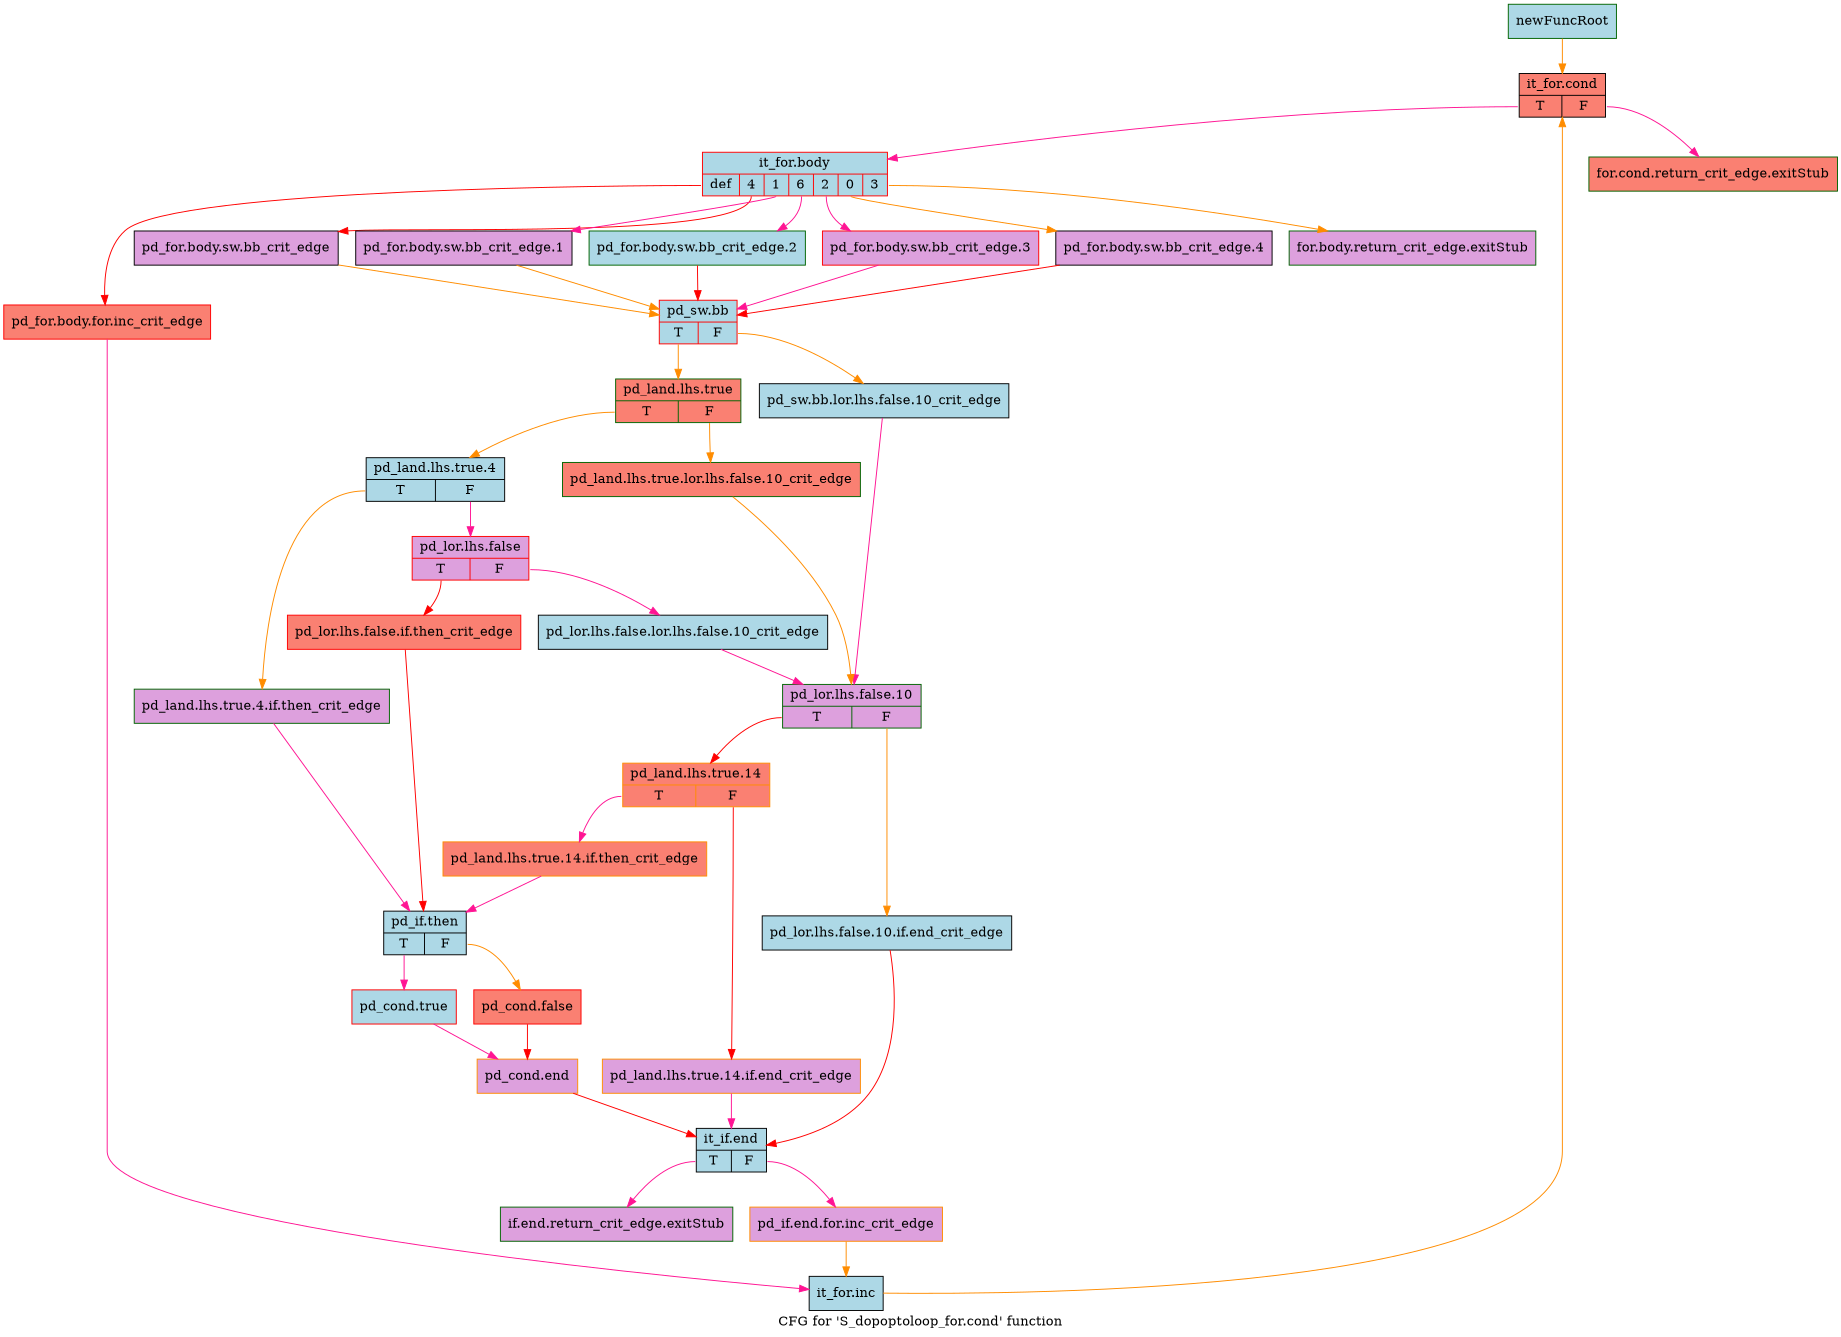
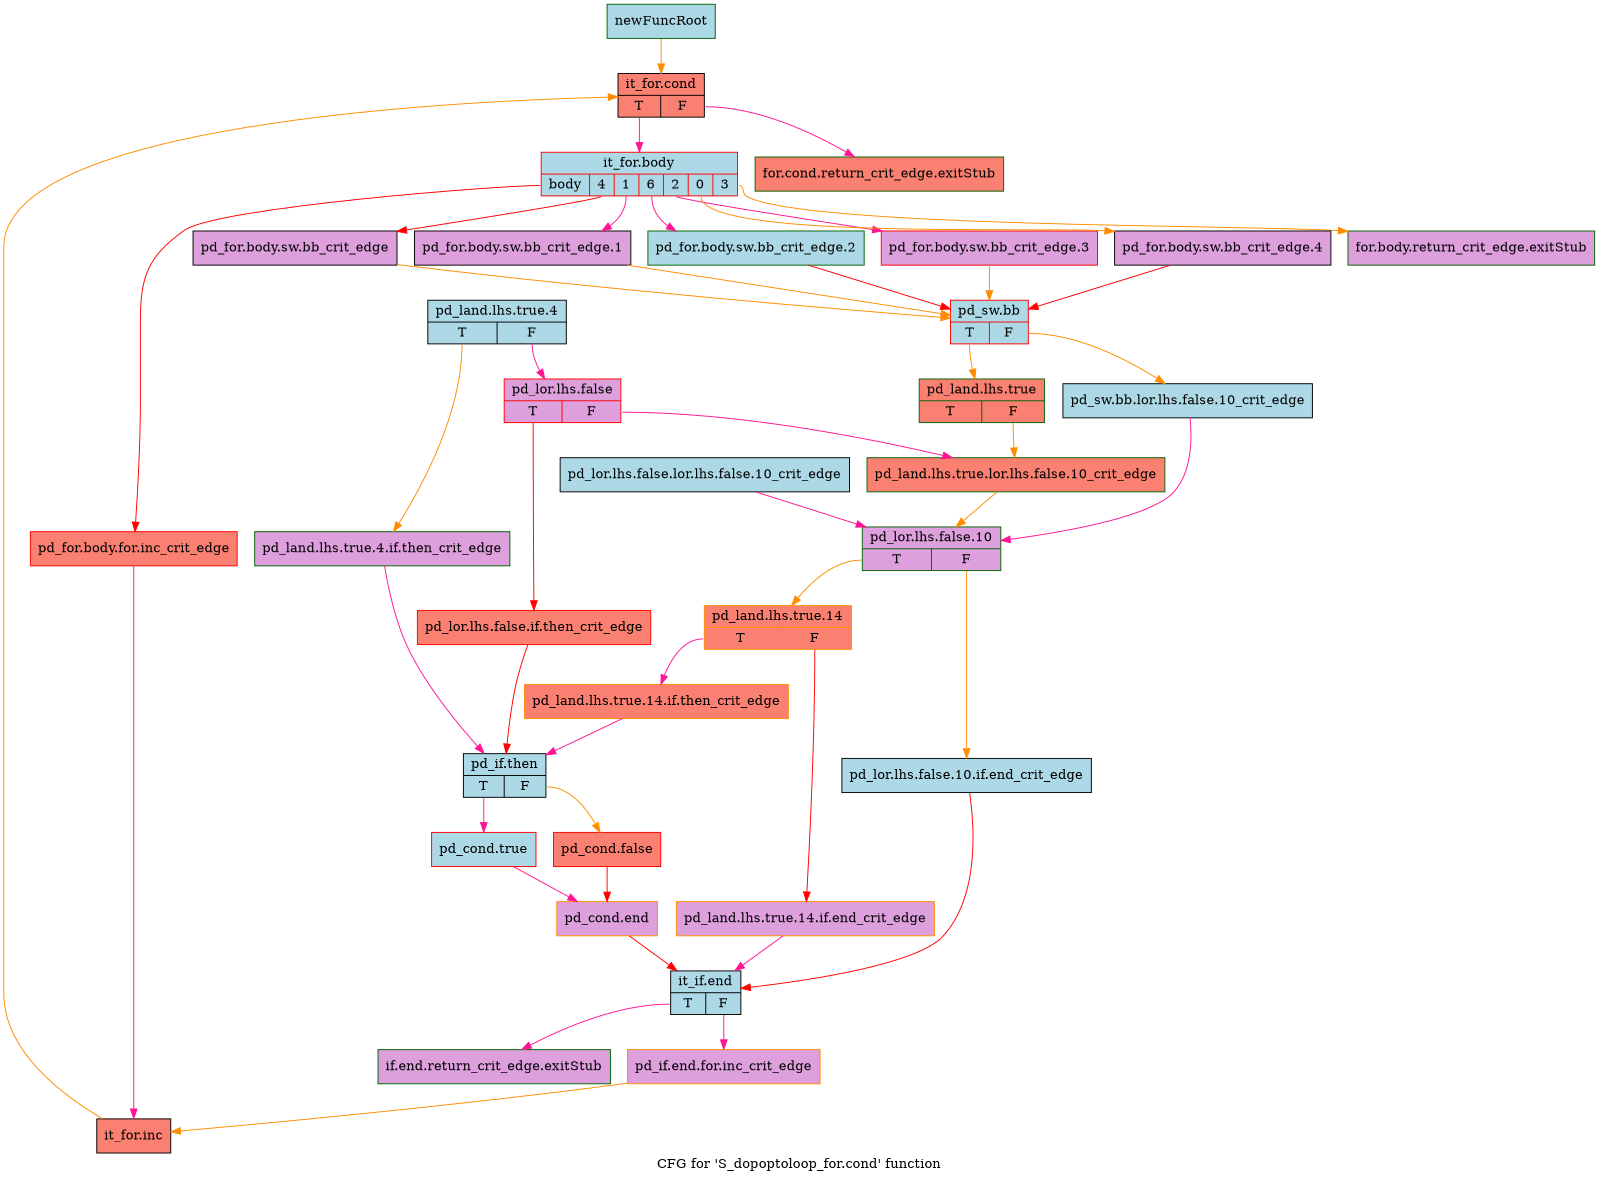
node "it_for.body": text "def" -> "body"
edge "pd_for.body.sw.bb_crit_edge.3" -> "pd_sw.bb": color deeppink -> darkorange
edge "pd_land.lhs.true" -> "pd_land.lhs.true.4": removed
edge "pd_lor.lhs.false" -> "pd_lor.lhs.false.lor.lhs.false.10_crit_edge": now "pd_lor.lhs.false" -> "pd_land.lhs.true.lor.lhs.false.10_crit_edge"
edge "pd_lor.lhs.false.10" -> "pd_land.lhs.true.14": color red -> darkorange
node "it_for.inc": fillcolor lightblue -> salmon
